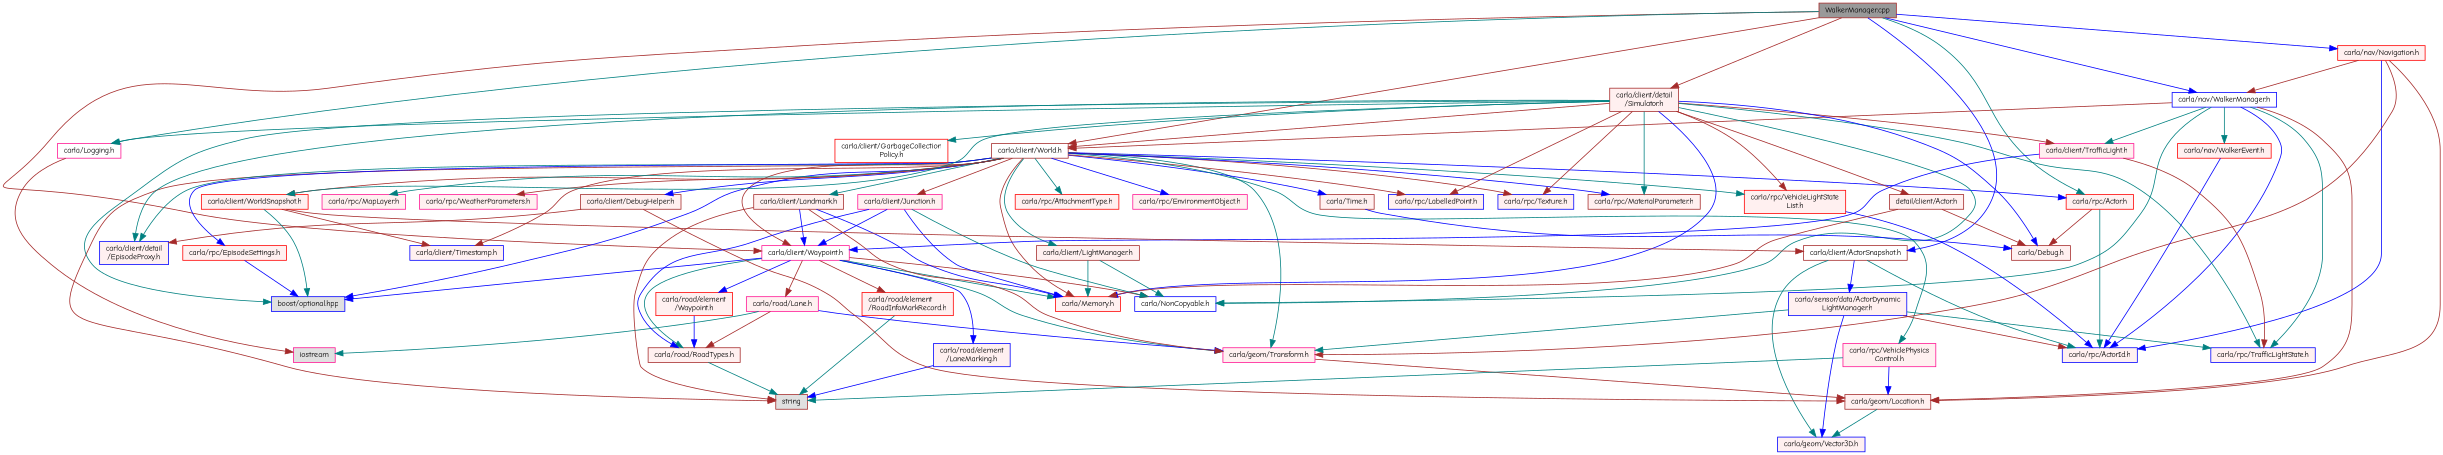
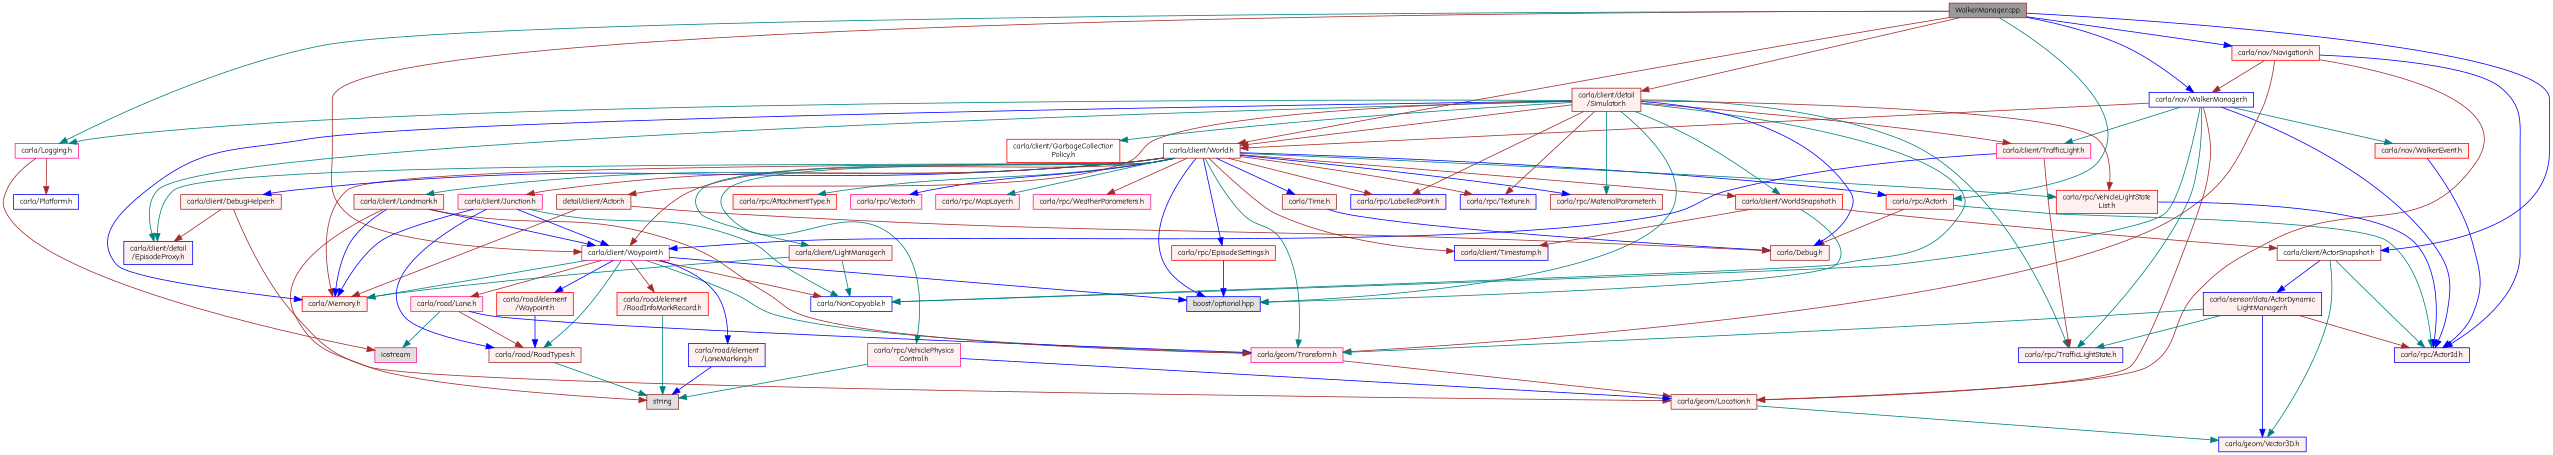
edge "carla/client/World.h" -> "string": removed
node "carla/Platform.h": added
node "carla/rpc/EnvironmentObject.h": label "carla/rpc/EnvironmentObject.h" -> "carla/rpc/Vector.h"
